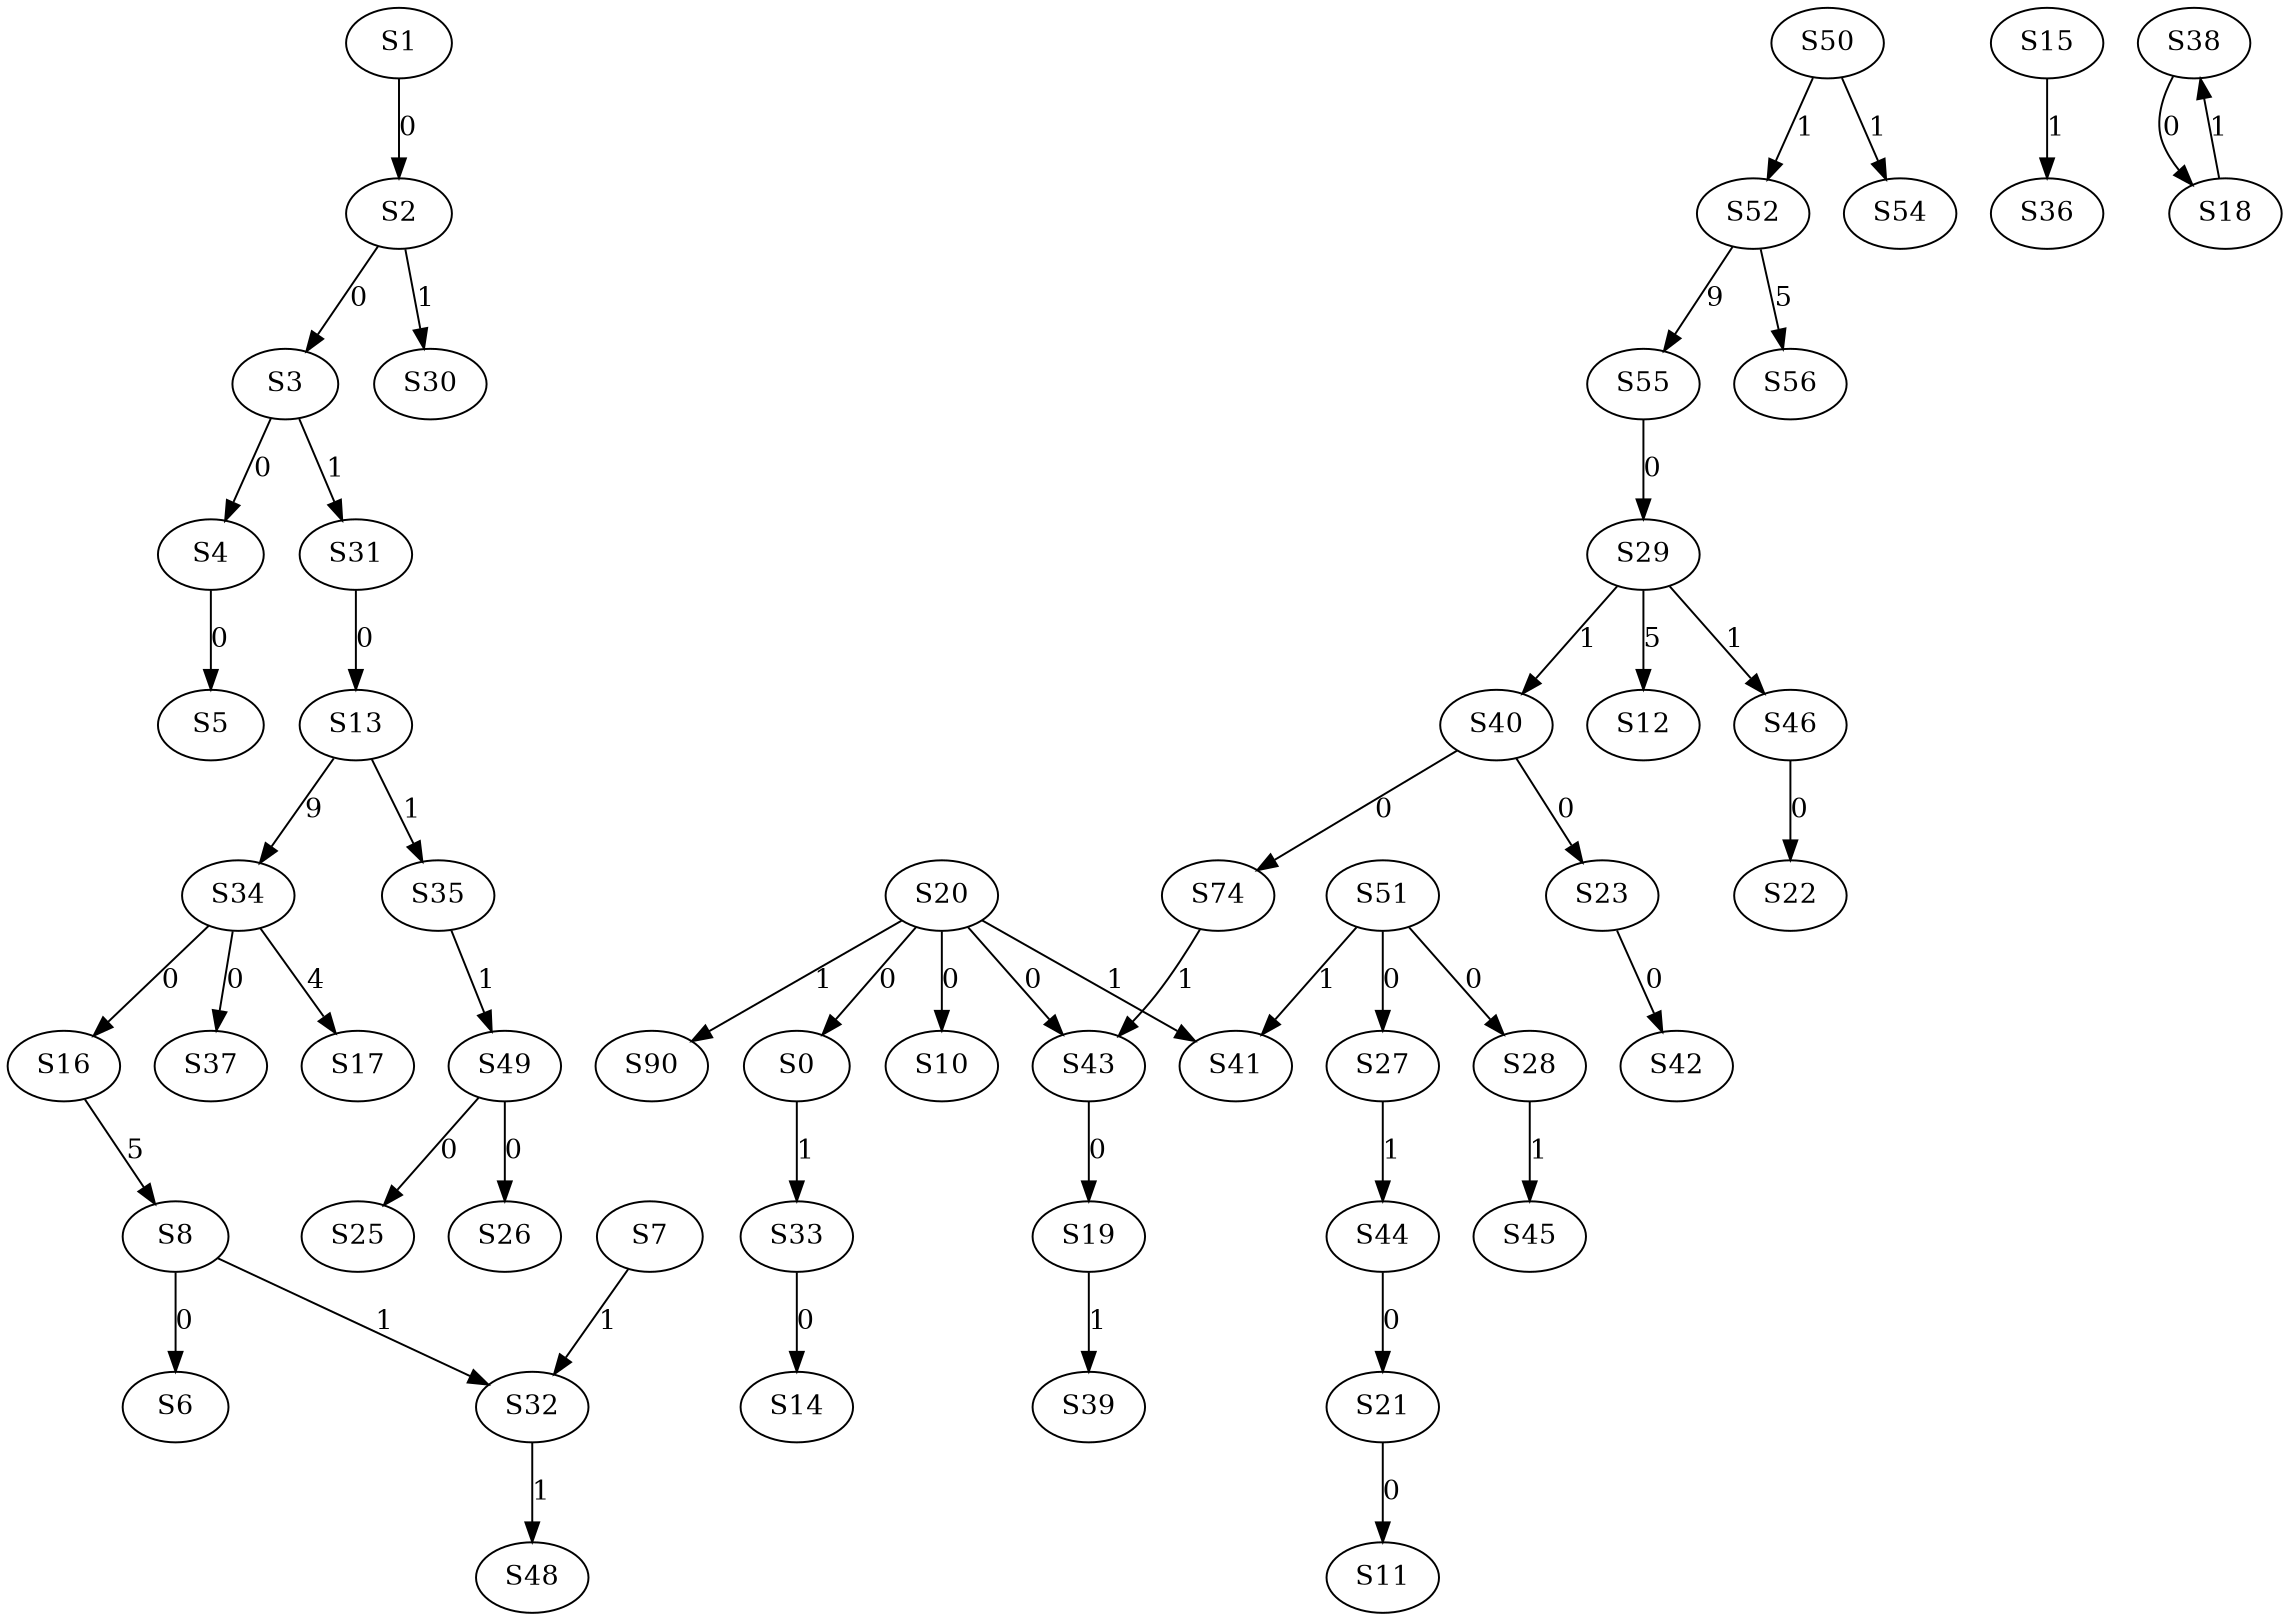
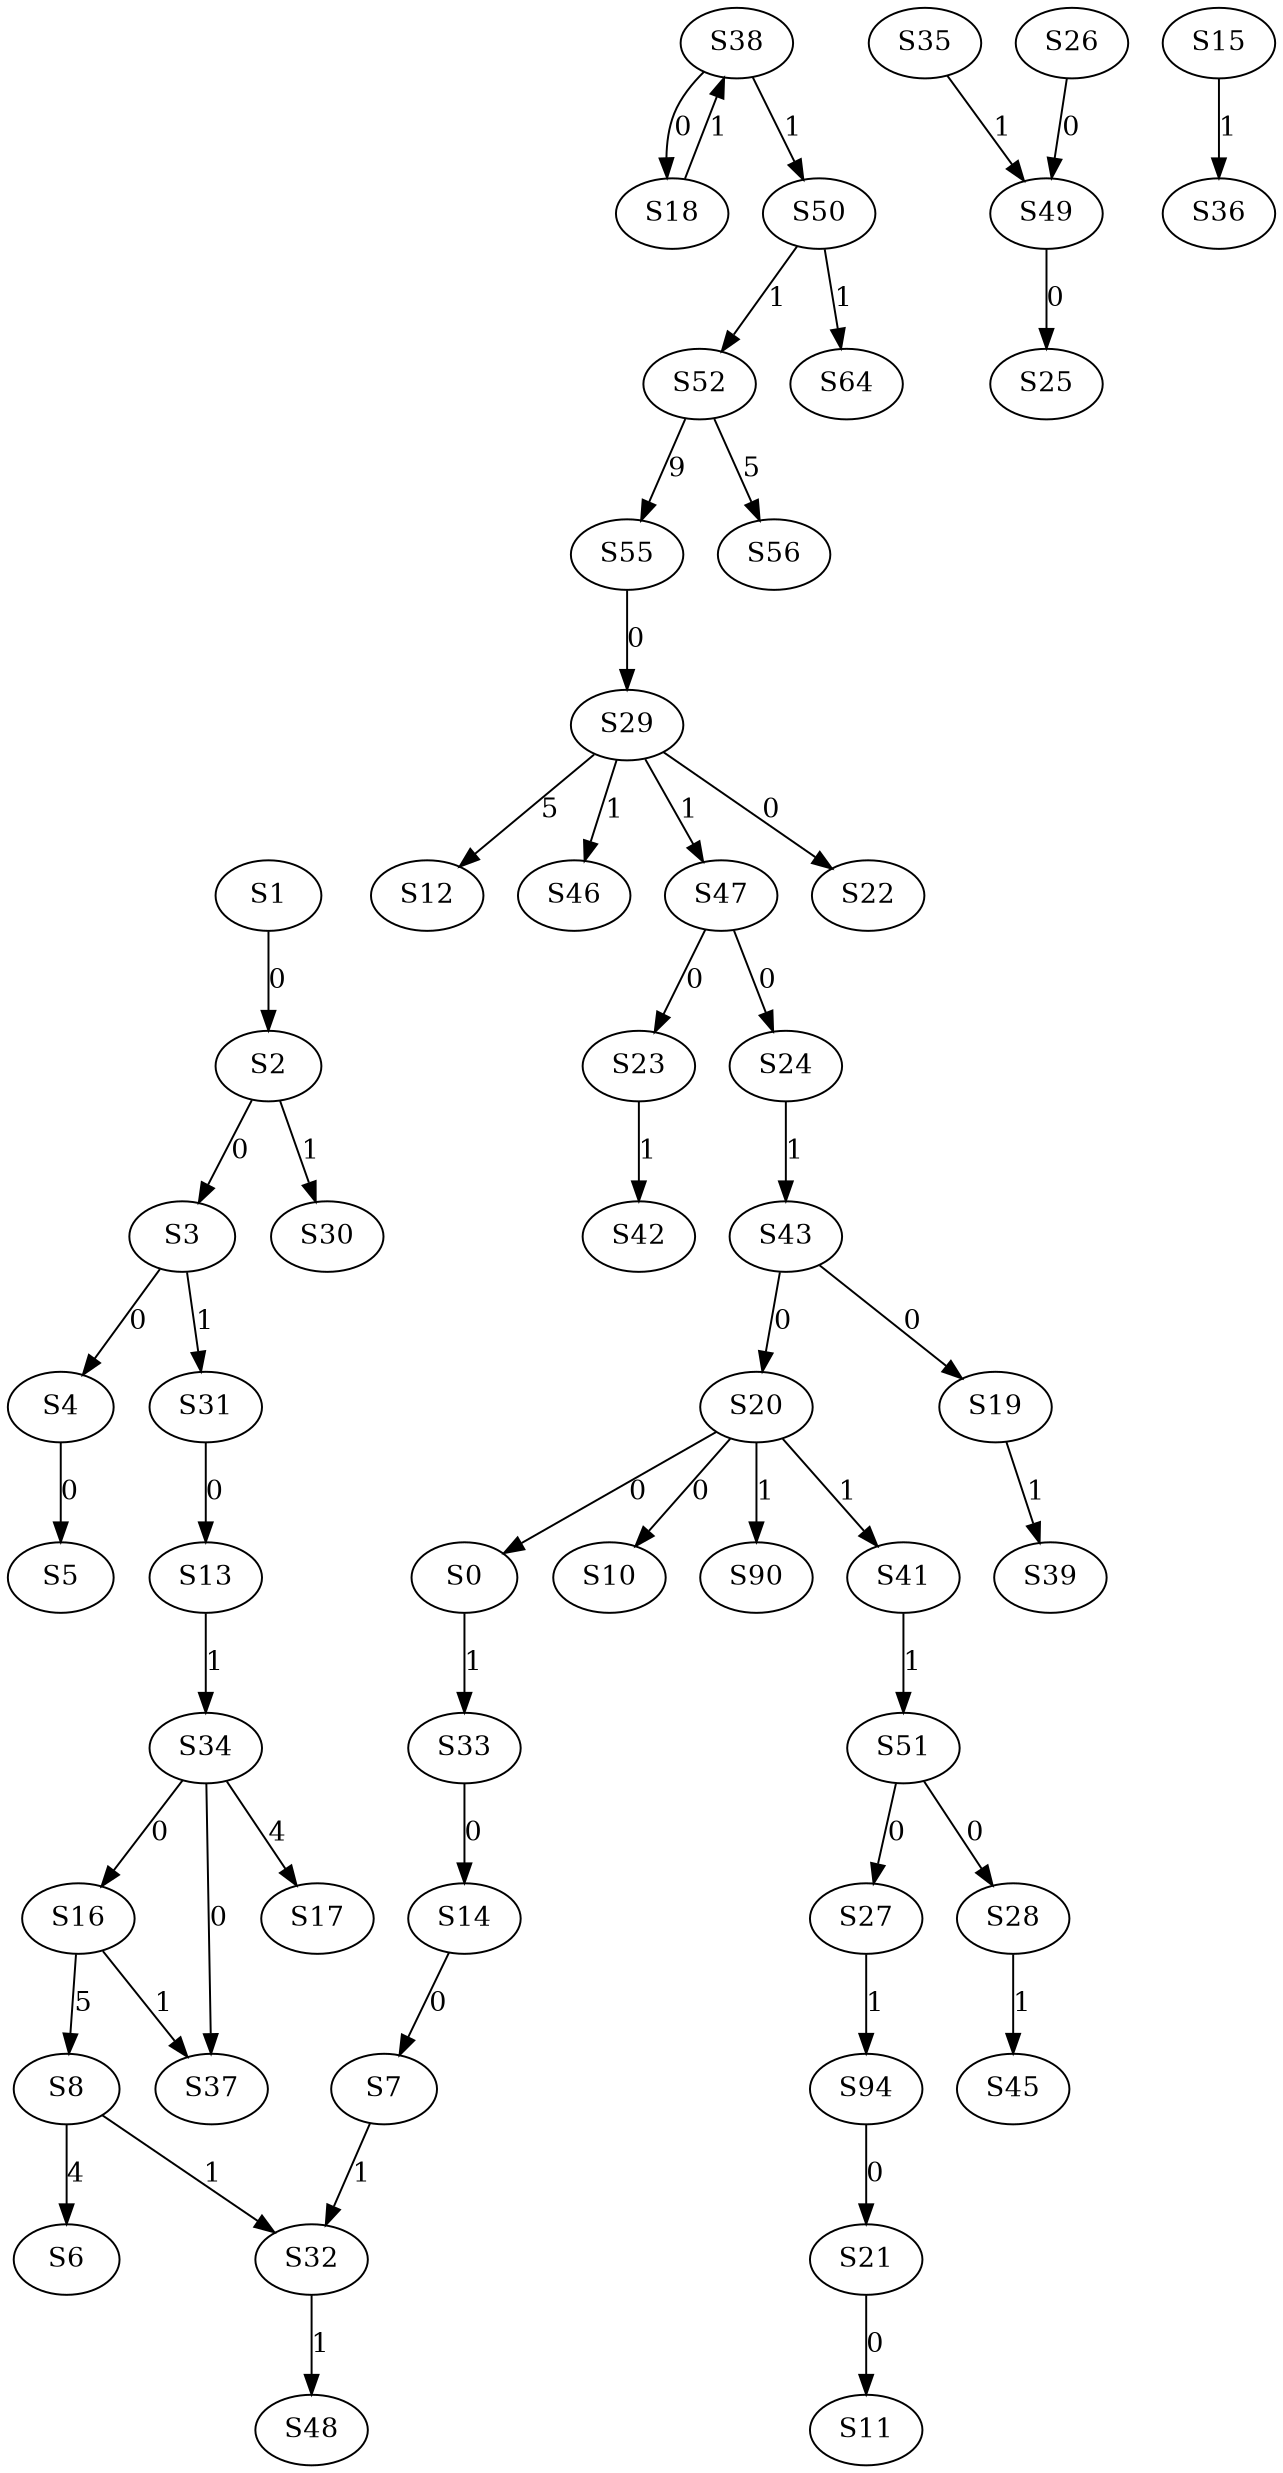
edge "S38" -> "S50": added, label "1"
node "S54": label "S54" -> "S64"
node "S40": label "S40" -> "S47"
edge "S13" -> "S35": removed, label "1"
edge "S46" -> "S22": now "S29" -> "S22"
edge "S13" -> "S34": label "9" -> "1"
node "S74": label "S74" -> "S24"
edge "S20" -> "S43": reversed
edge "S51" -> "S41": reversed
edge "S23" -> "S42": label "0" -> "1"
edge "S49" -> "S26": reversed
node "S44": label "S44" -> "S94"
edge "S8" -> "S6": label "0" -> "4"
edge "S14" -> "S7": added, label "0"
edge "S16" -> "S37": added, label "1"
